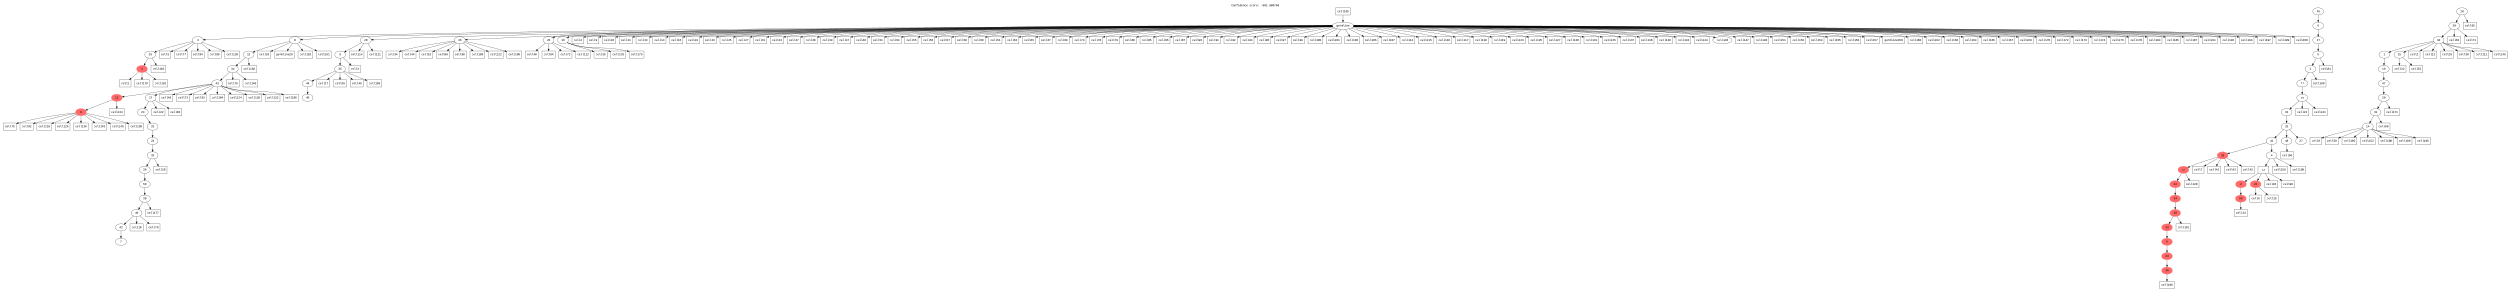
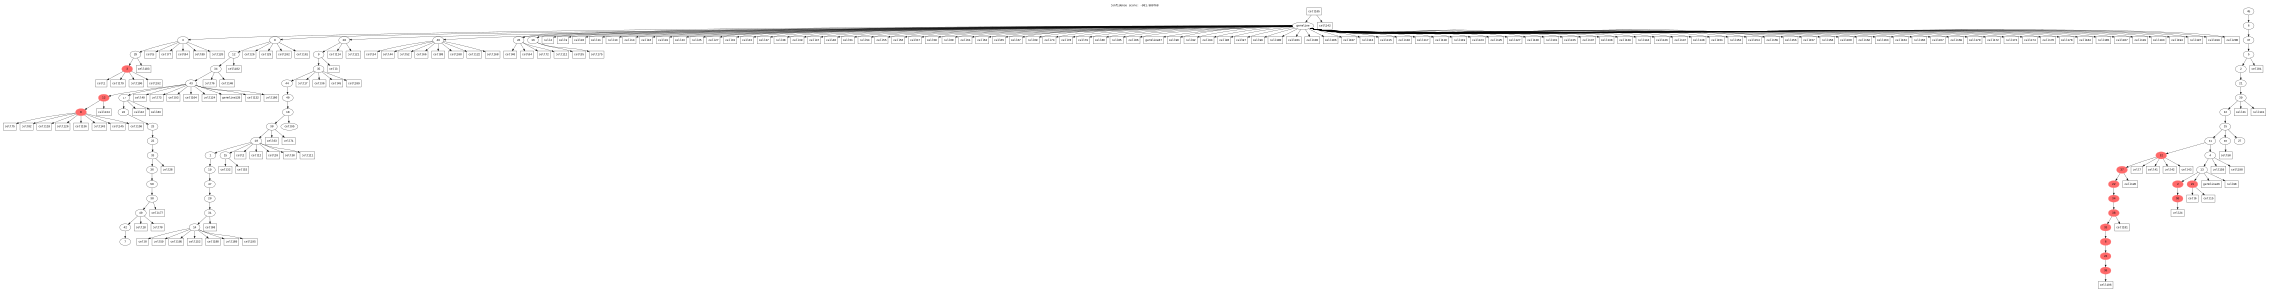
node "cell95": shape box -> ellipse
edge "germline" -> "cell142": now "cell165" -> "cell142"
node "cell87": label "cell87" -> "germline87"
node "cell91": removed
node "cell146": shape ellipse -> box
node "germline158": label "germline158" -> "cell158"
node "germline29": label "germline29" -> "cell29"
node "cell133": removed
node "cell149": removed
node "cell190": added
node "cell180": removed
node "cell129": label "cell129" -> "germline129"
edge "40" -> "18": added
node "cell171": removed
node "13": shape box -> ellipse
node "cell46": label "cell46" -> "germline46"
